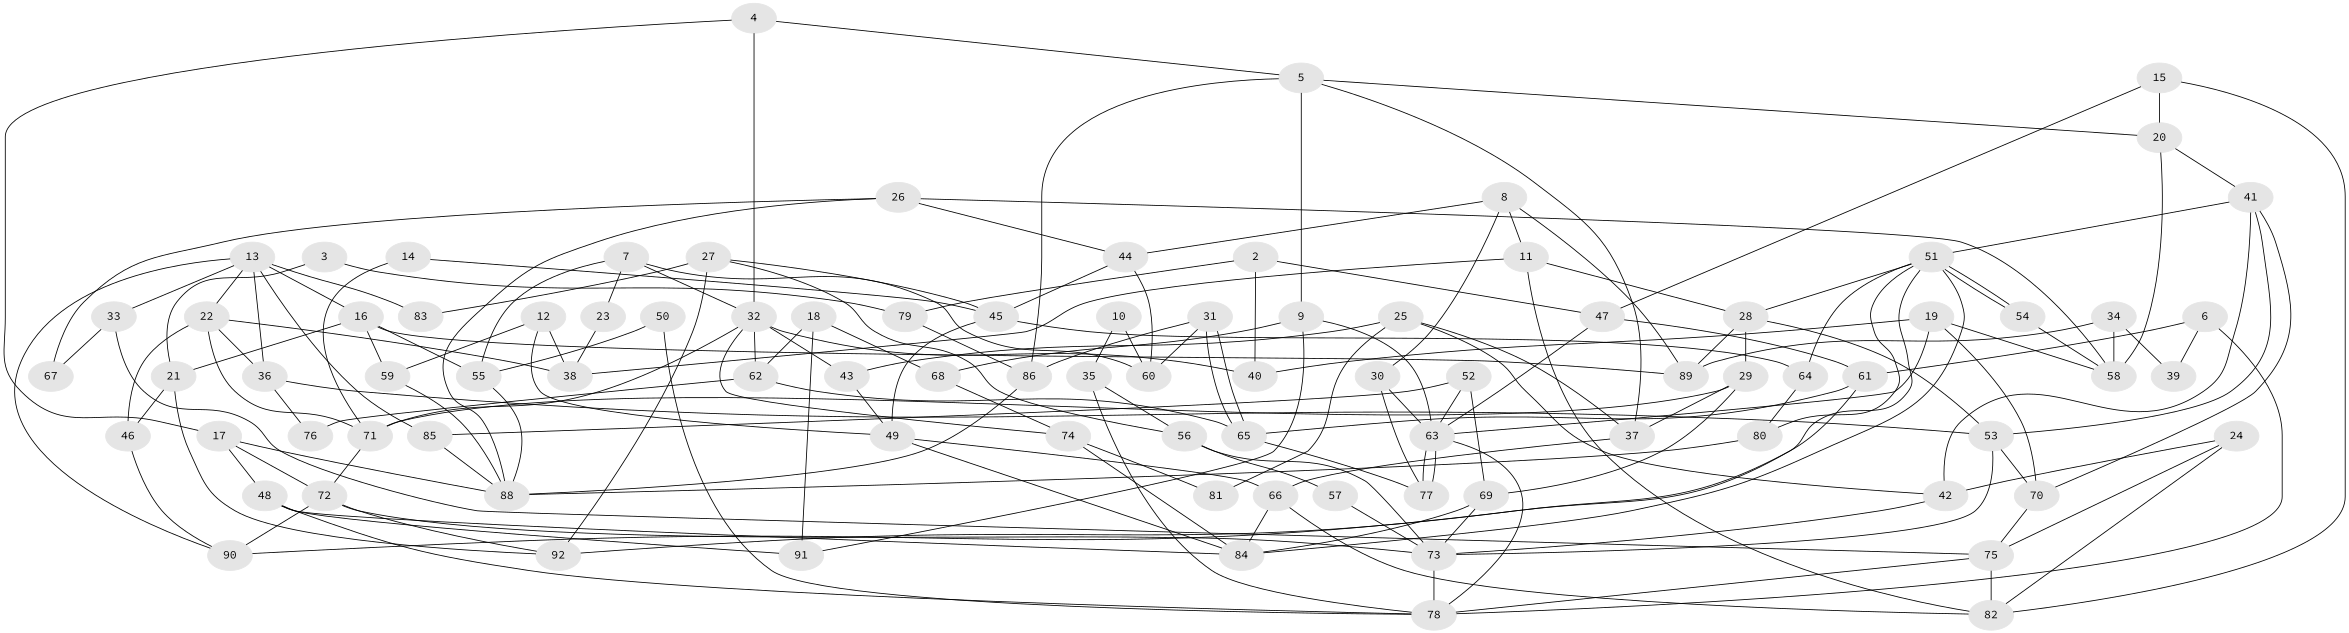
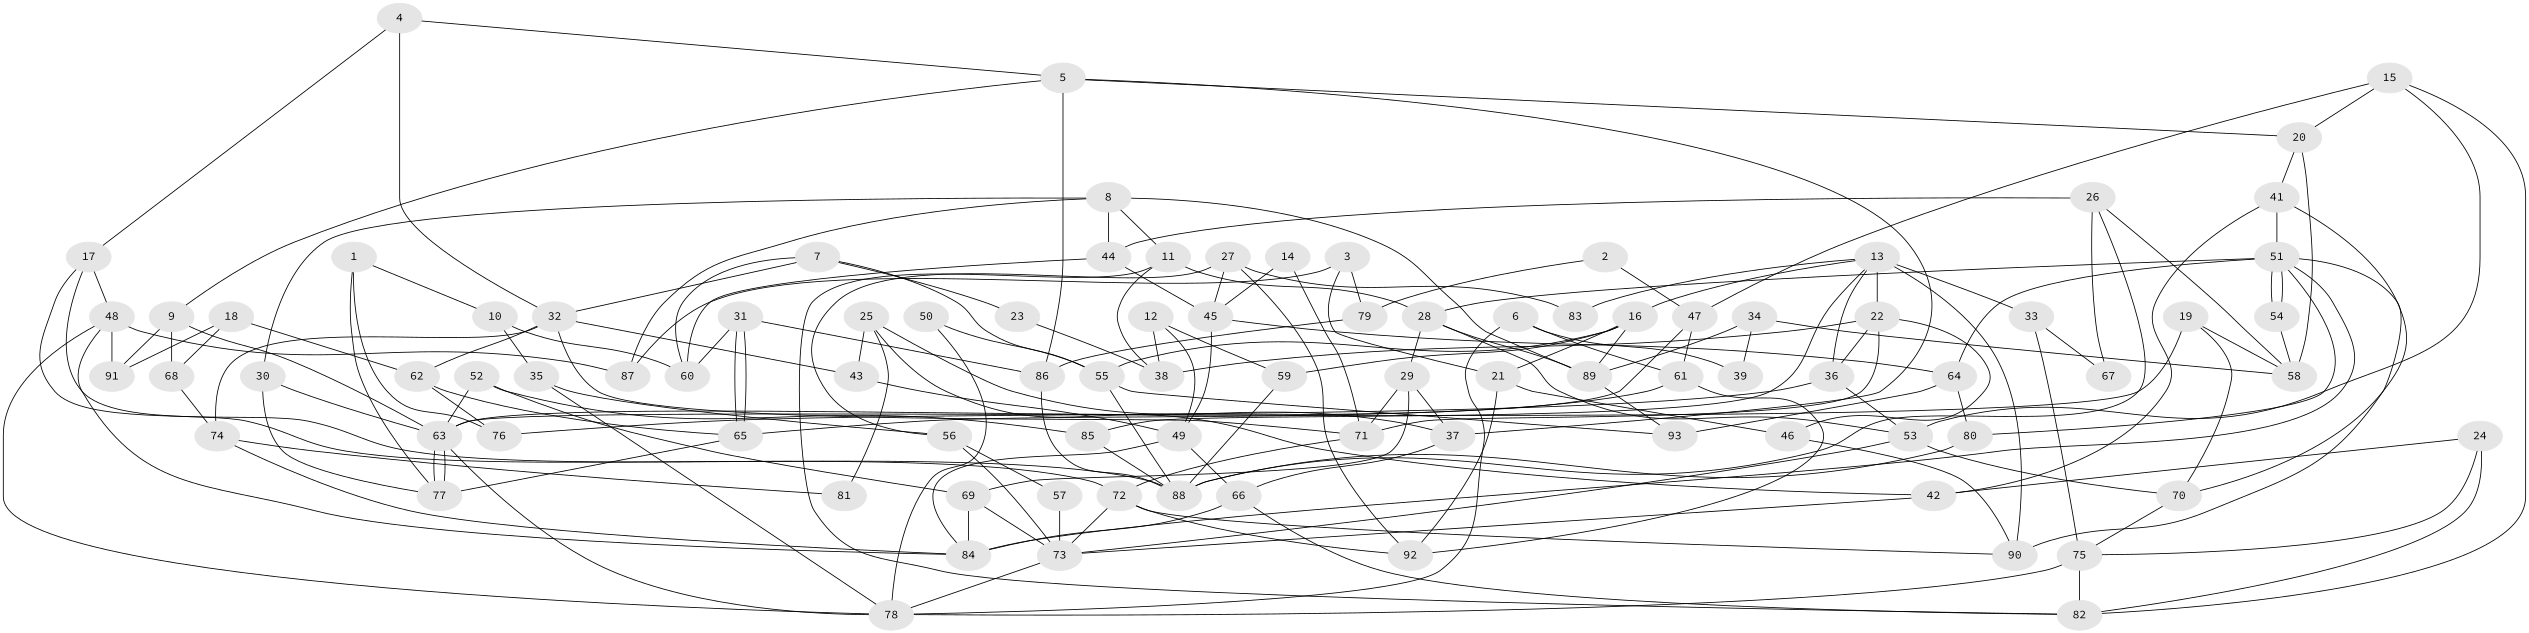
node "1": added
node "87": added
node "40": removed
edge "41" -- "53": now "15" -- "53"
node "93": added
